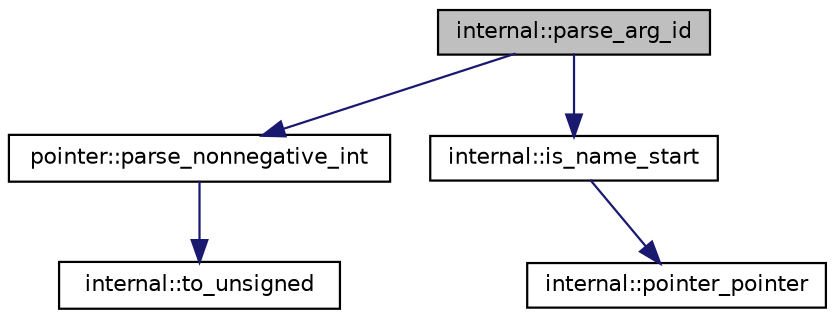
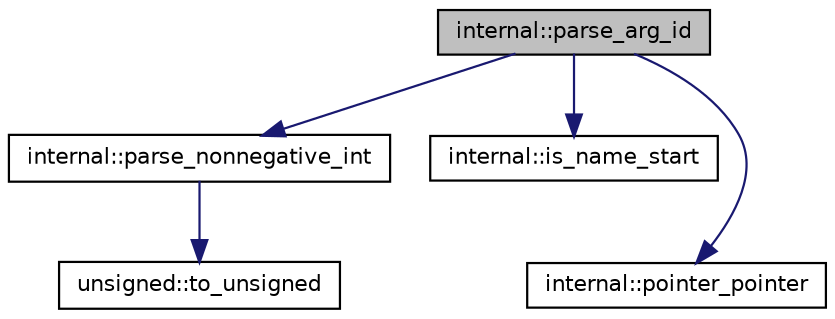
node "pointer::parse_nonnegative_int": label "pointer::parse_nonnegative_int" -> "internal::parse_nonnegative_int"
edge "internal::is_name_start" -> "internal::pointer_pointer": now "internal::parse_arg_id" -> "internal::pointer_pointer"
node "internal::to_unsigned": label "internal::to_unsigned" -> "unsigned::to_unsigned"
